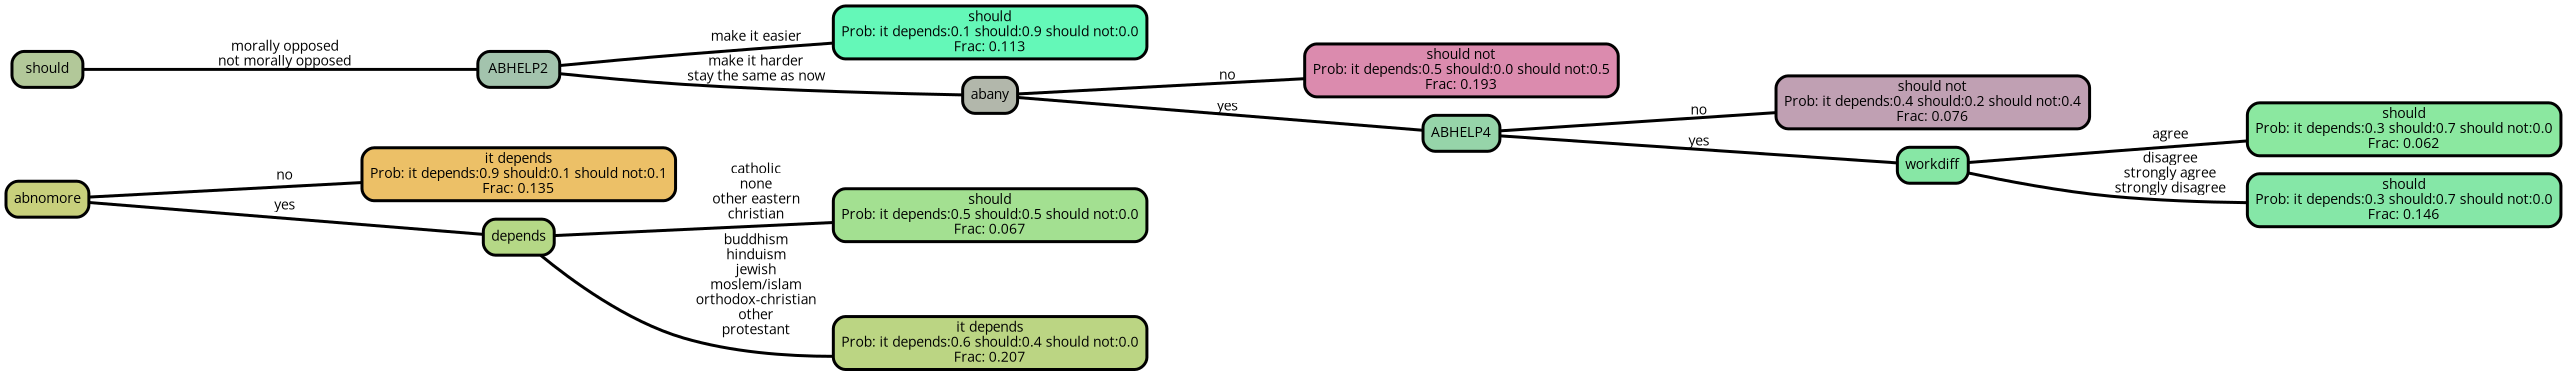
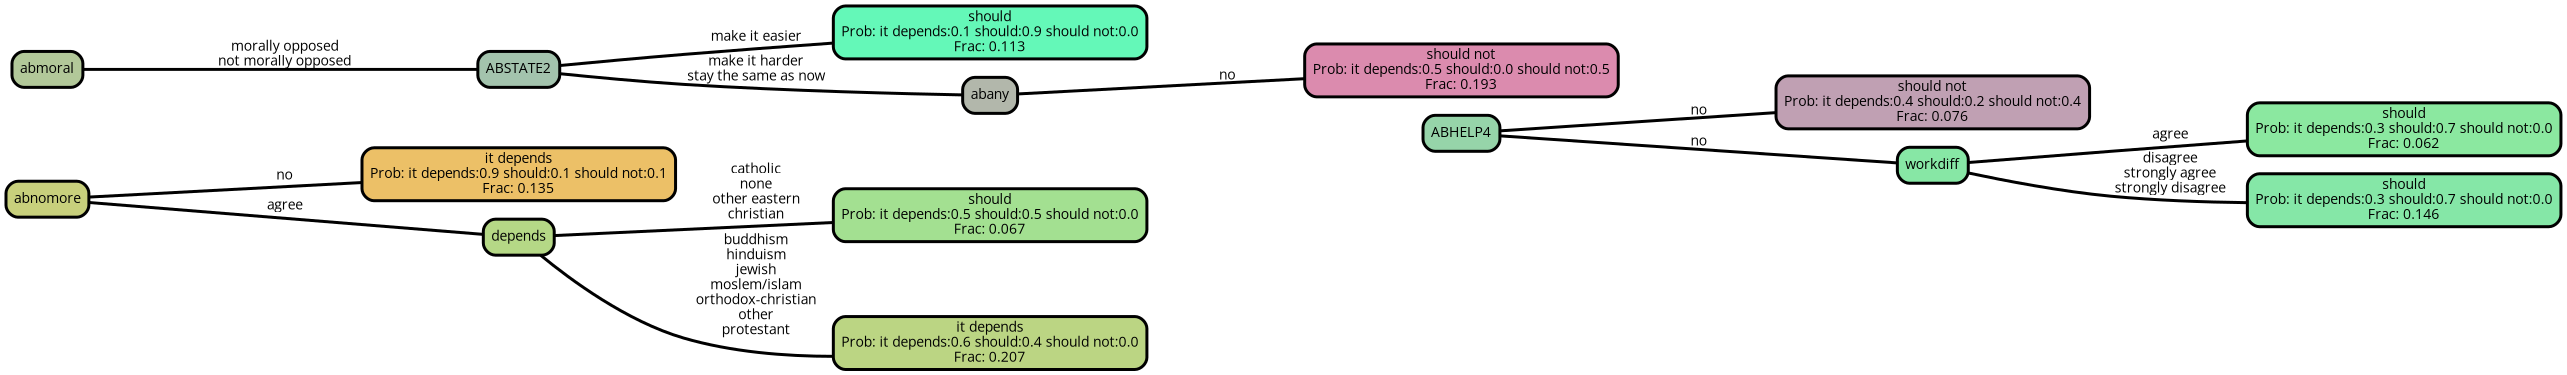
node "should": label "should" -> "abmoral"
node "ABHELP2": label "ABHELP2" -> "ABSTATE2"
edge "abany" -- "ABHELP4": removed, label "yes"
edge "ABHELP4" -- "workdiff": label " yes" -> " no"
edge "abnomore" -- "depends": label " yes" -> " agree"
